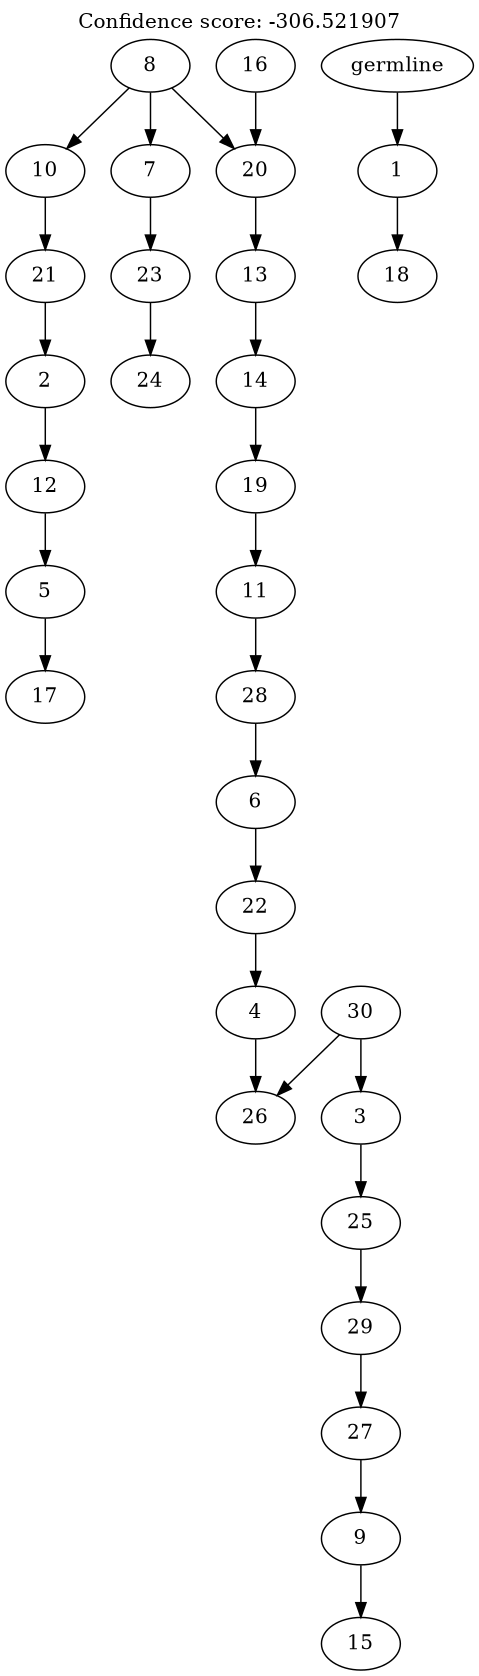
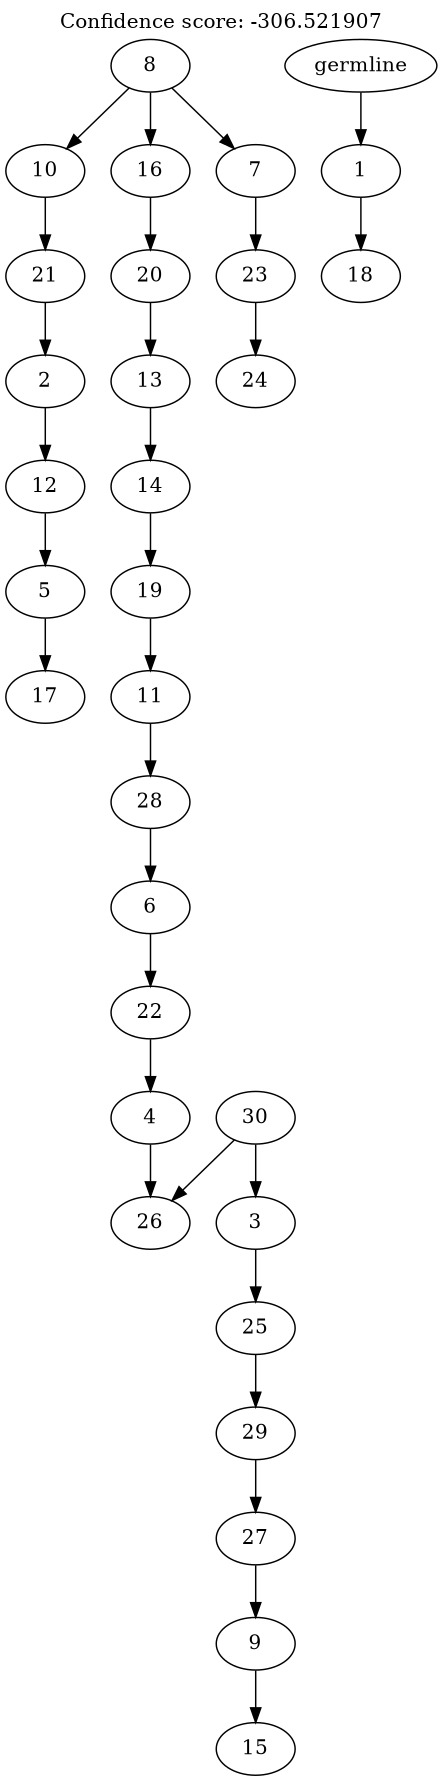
edge "8" -> "20": now "8" -> "16"
